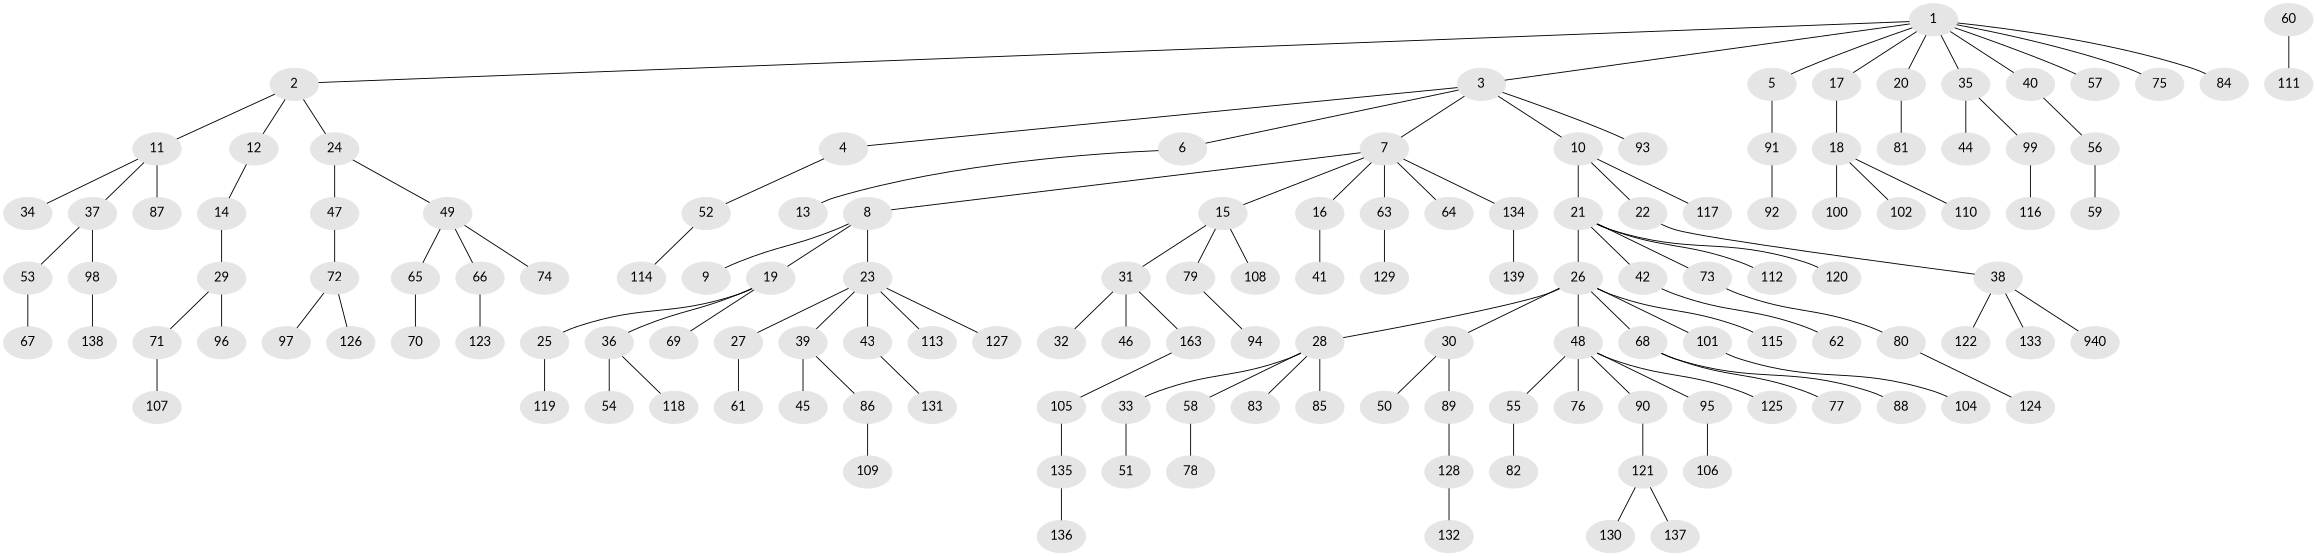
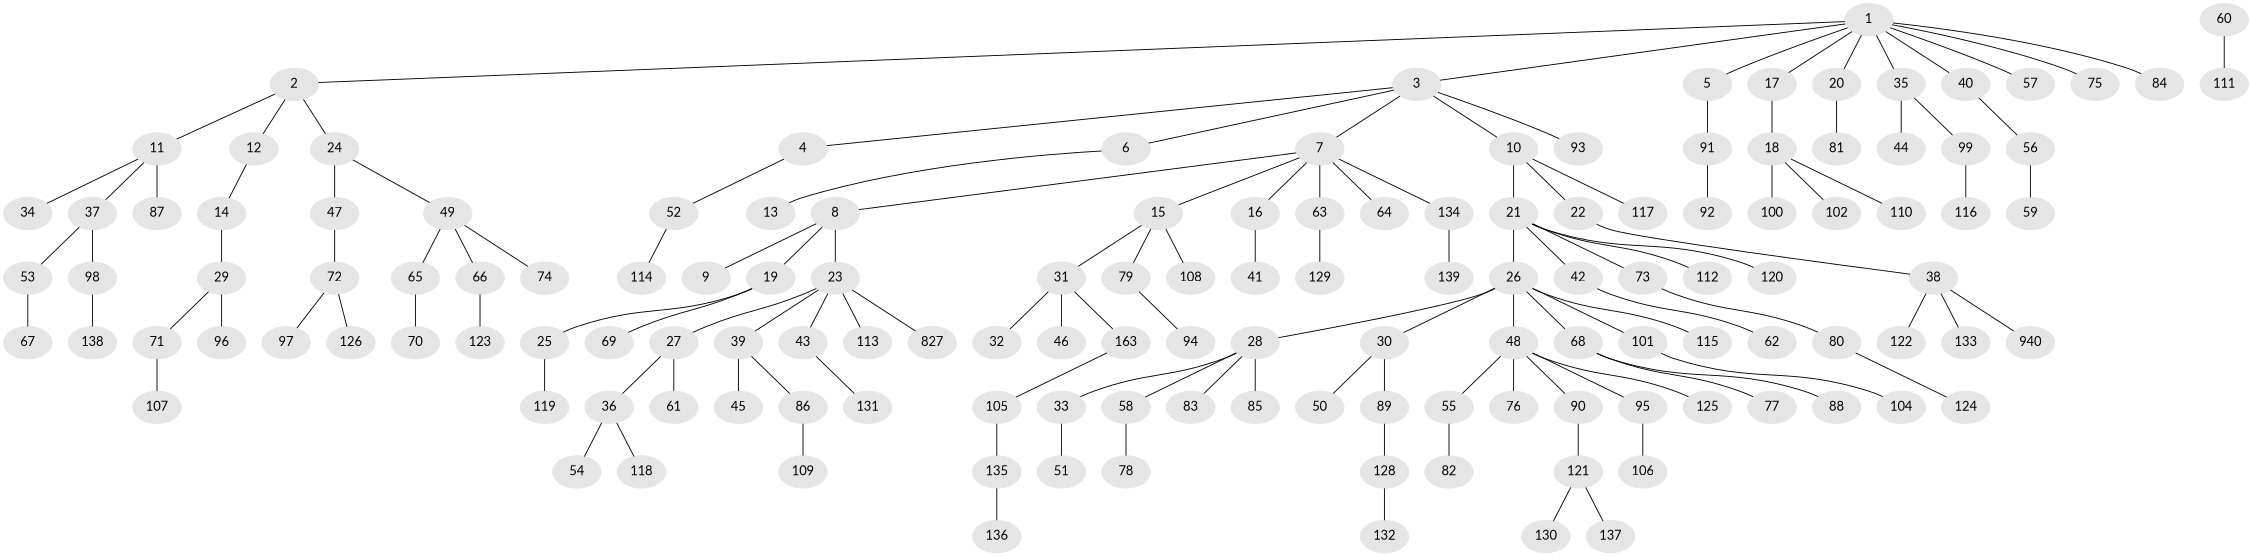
edge "19" -- "36": now "27" -- "36"
node "127": label "127" -> "827"
